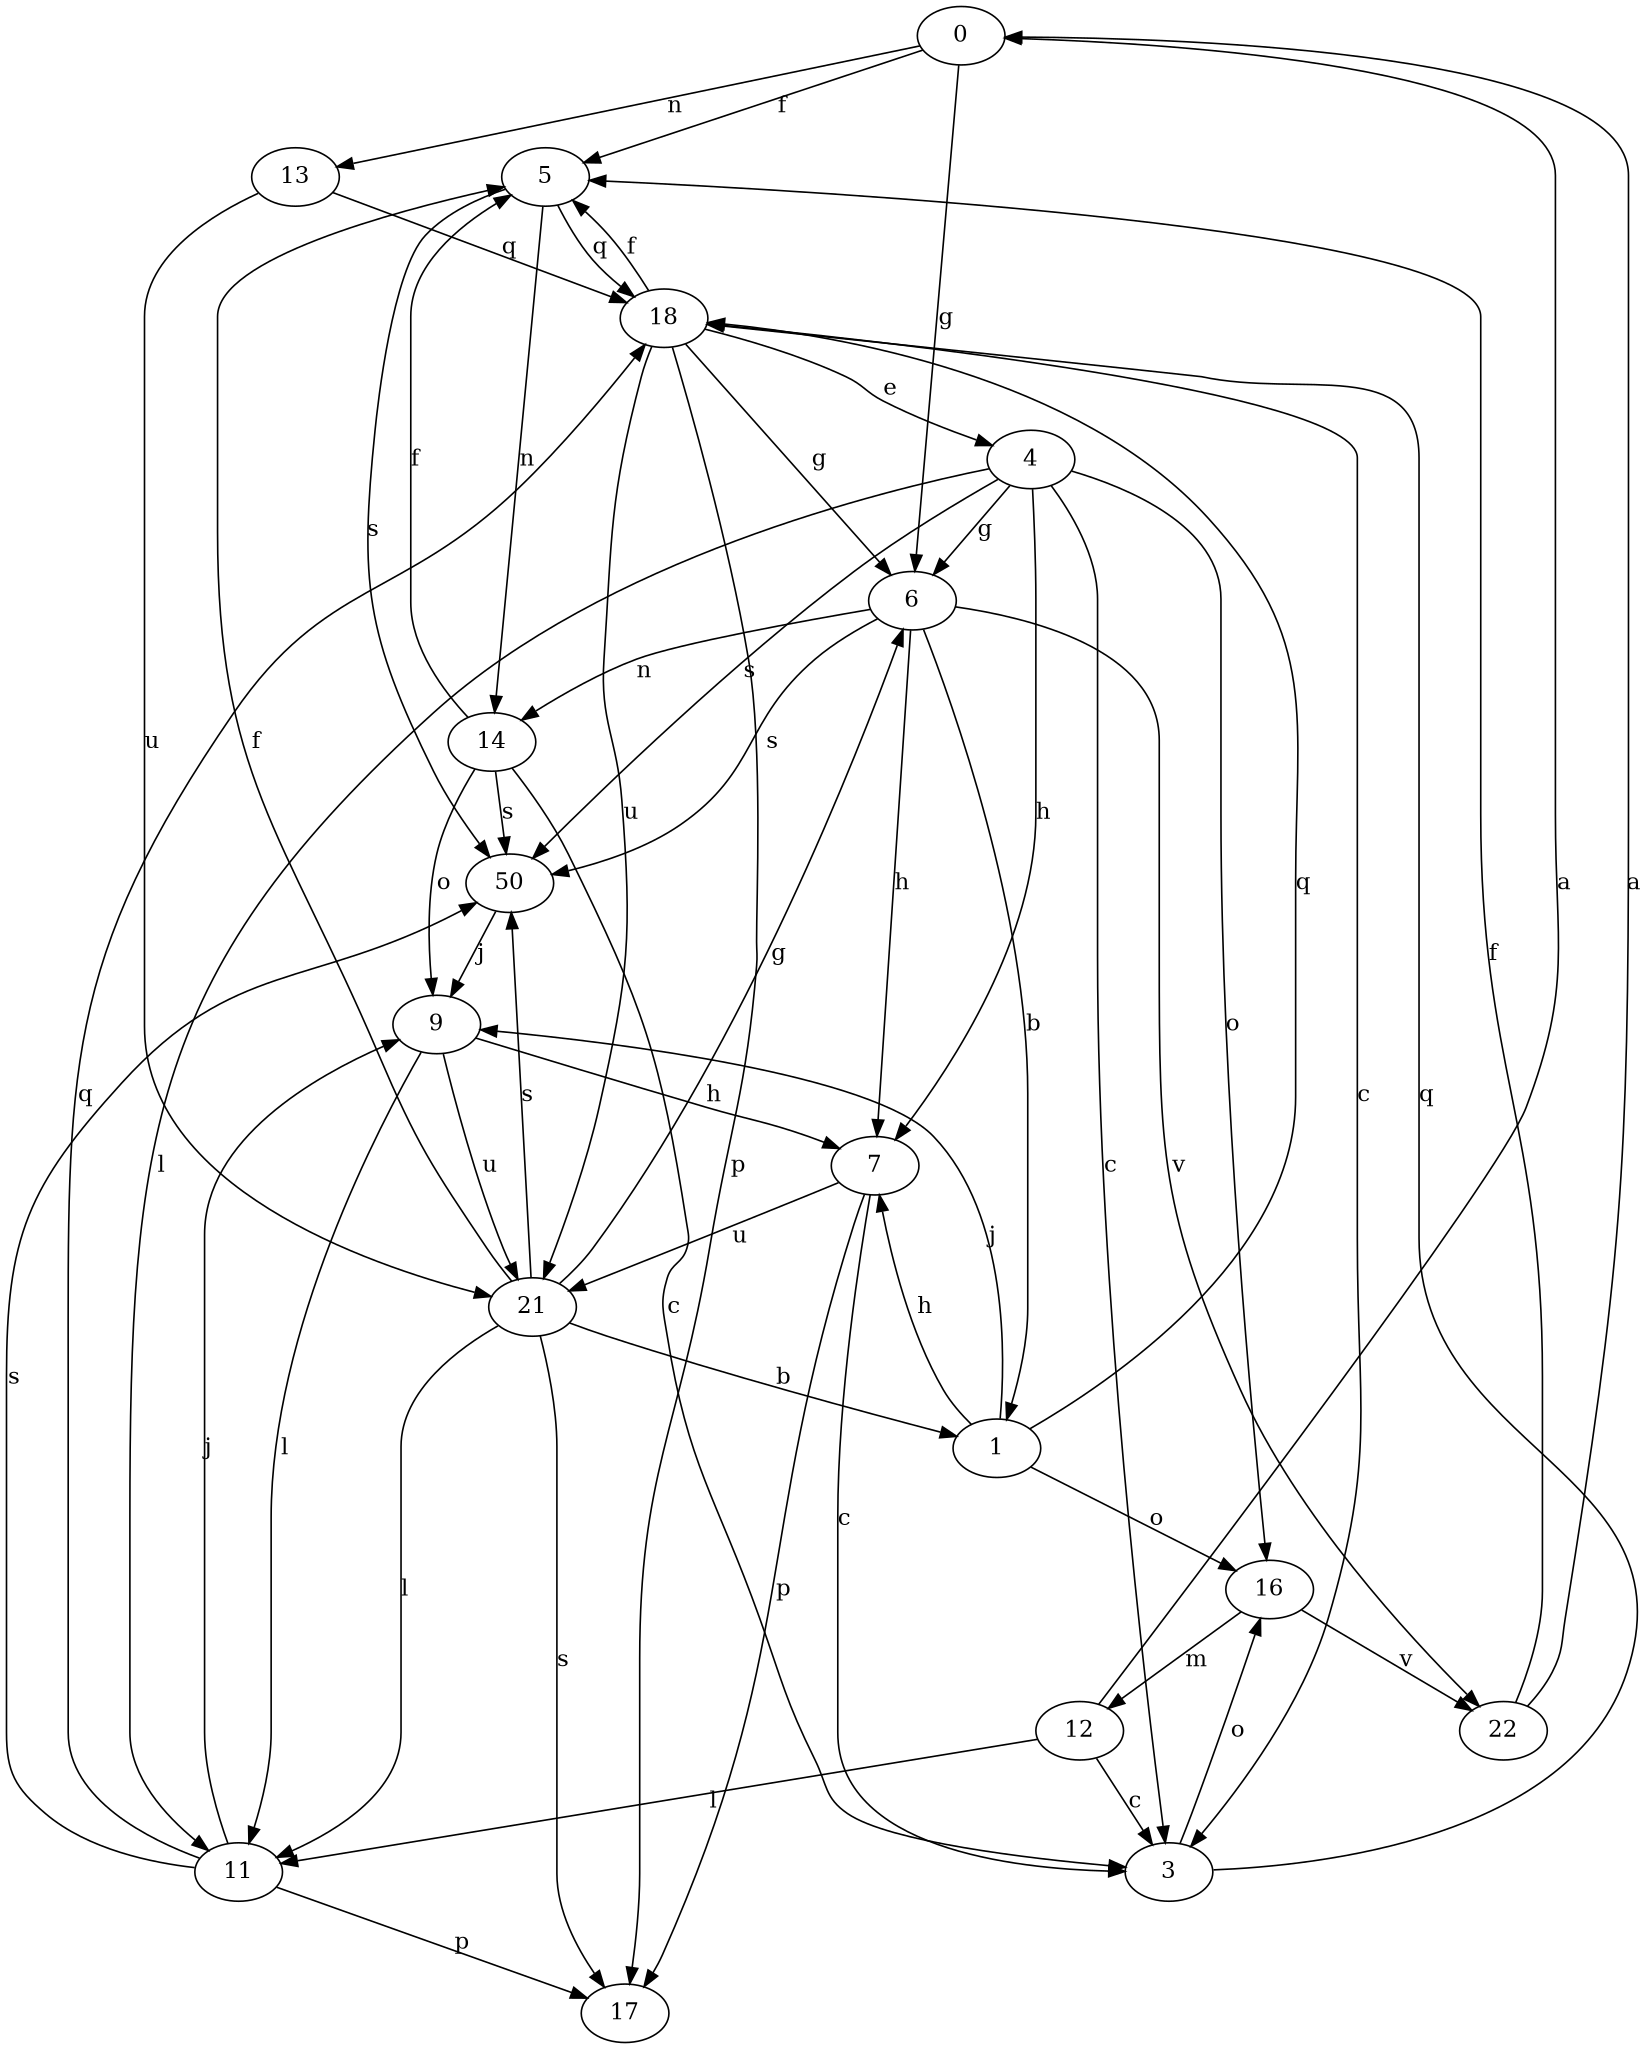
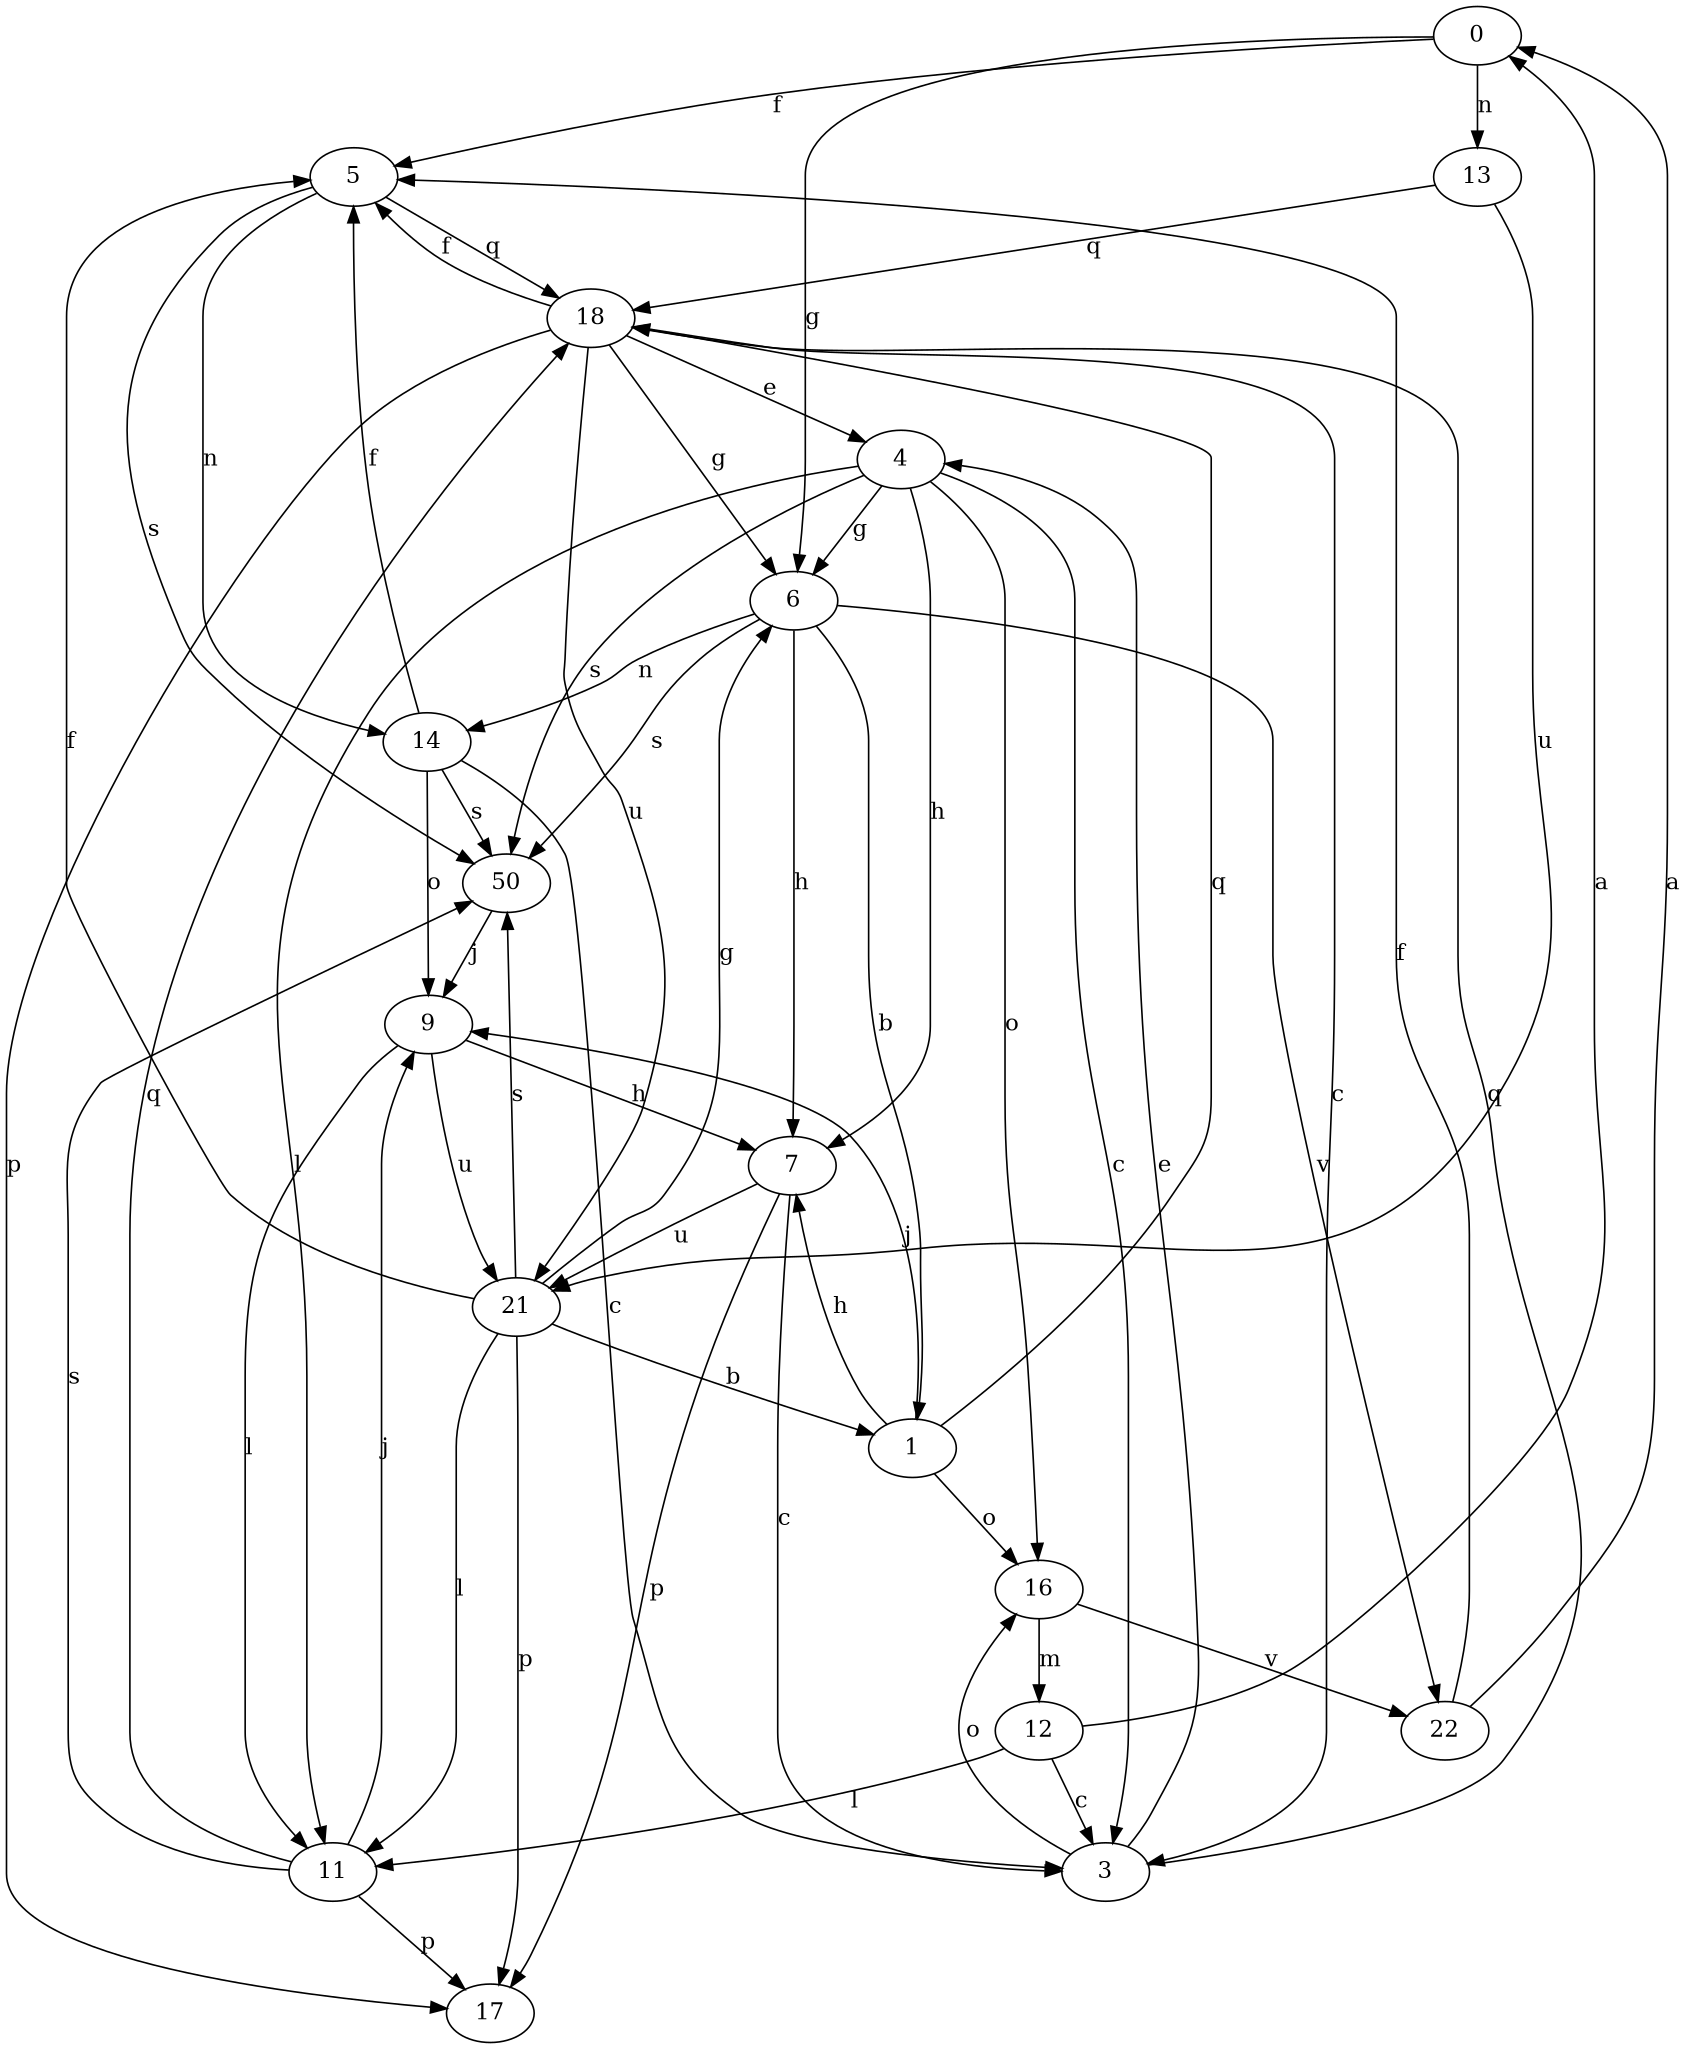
edge "3" -> "4": added, label "e"
edge "21" -> "17": label "s" -> "p"
